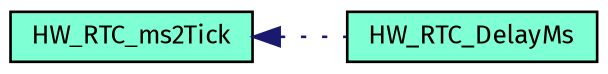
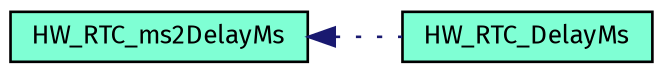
node "HW_RTC_ms2Tick": label "HW_RTC_ms2Tick" -> "HW_RTC_ms2DelayMs"
